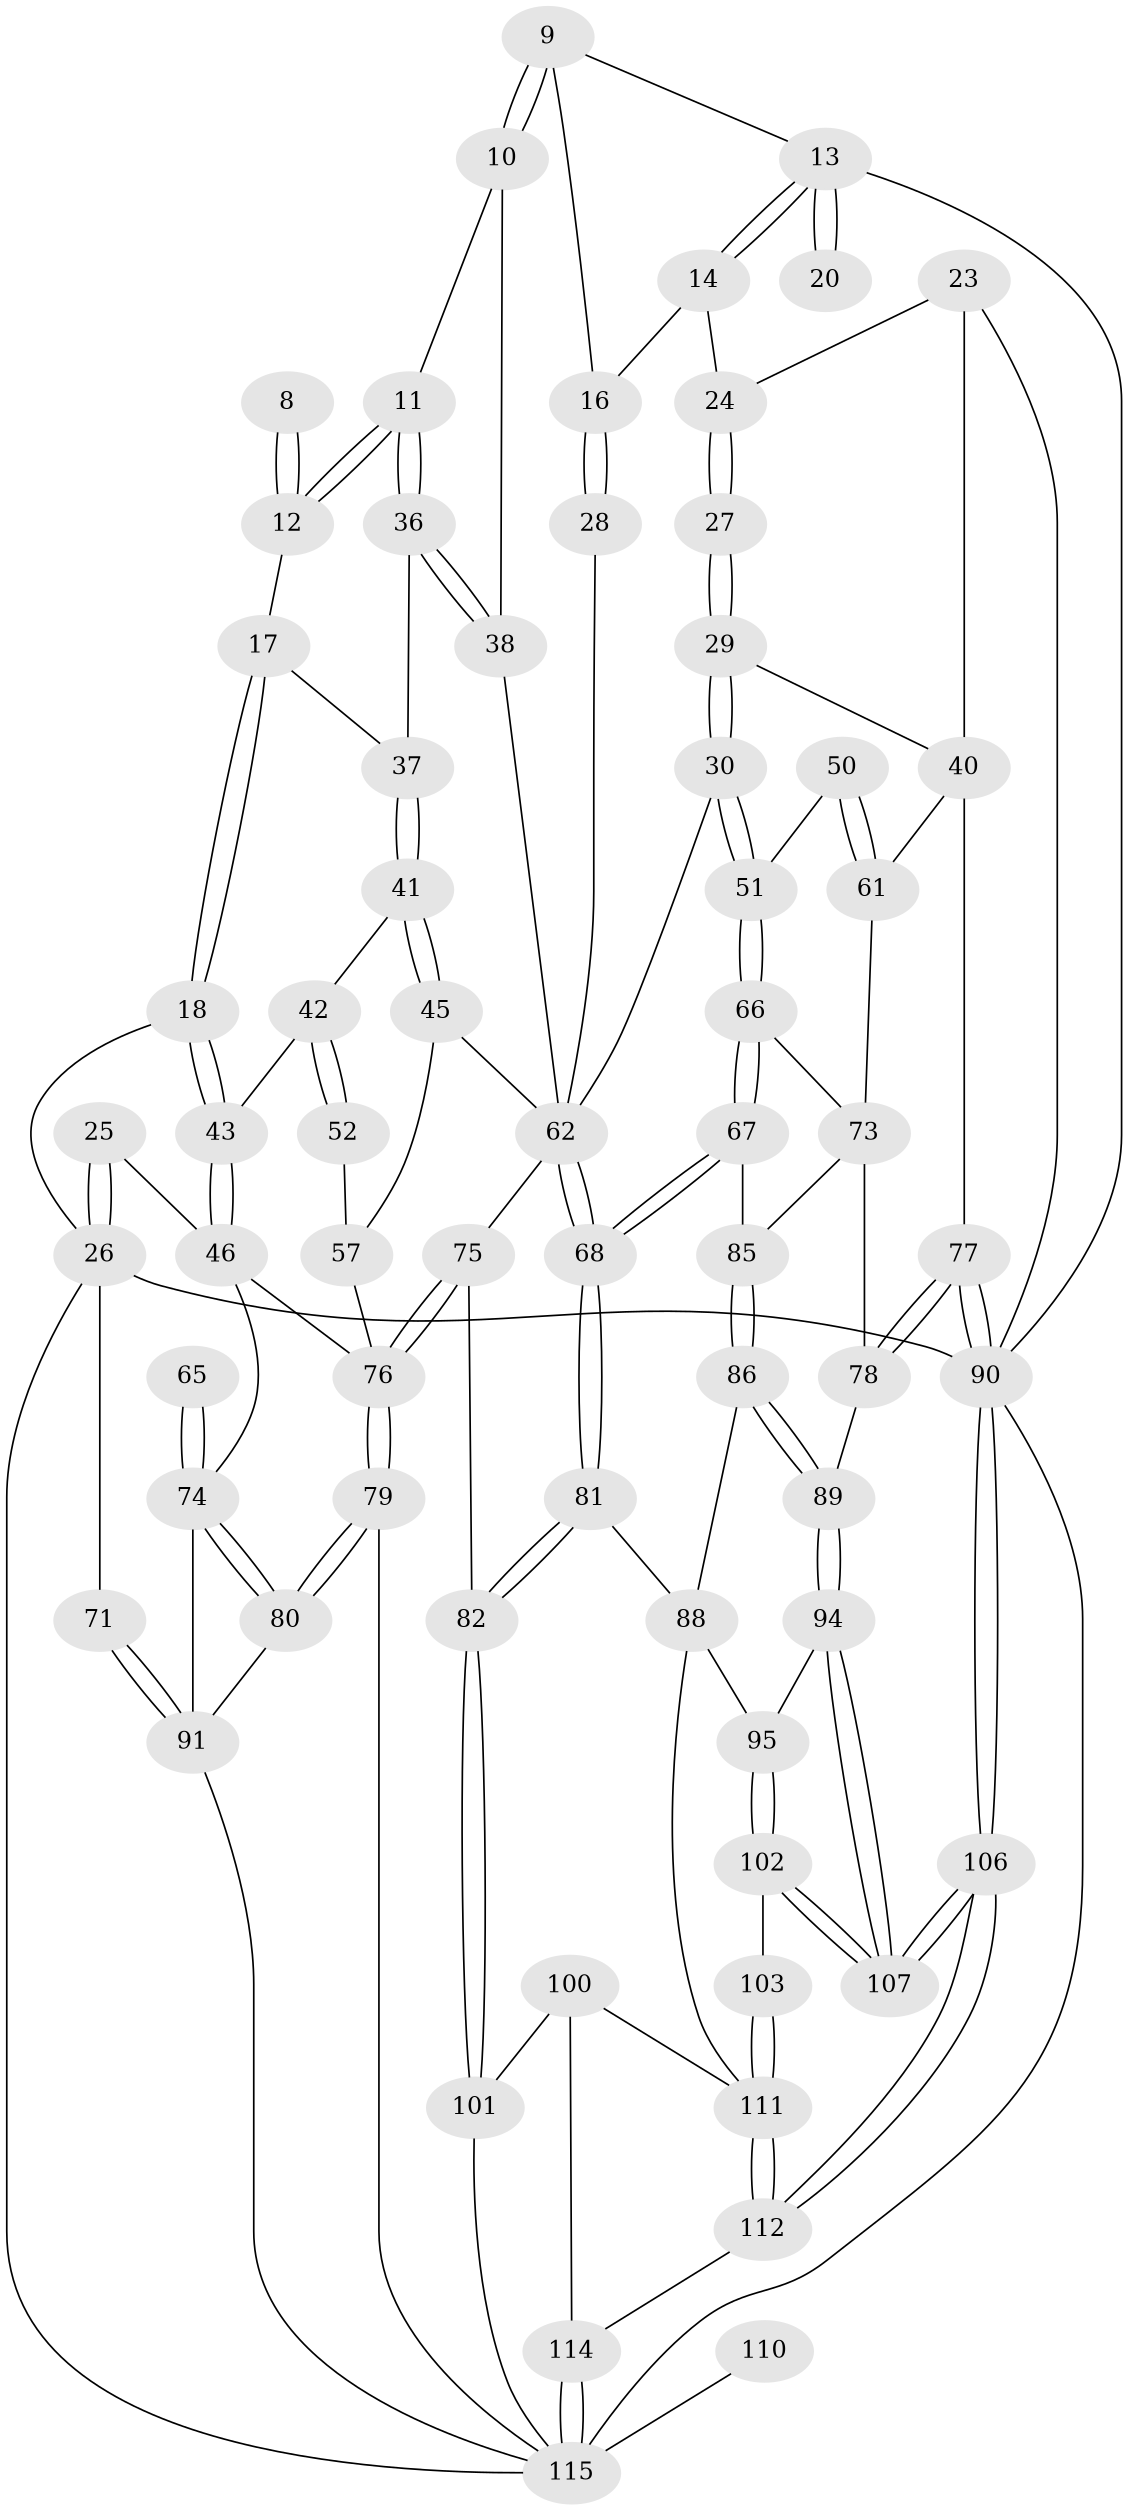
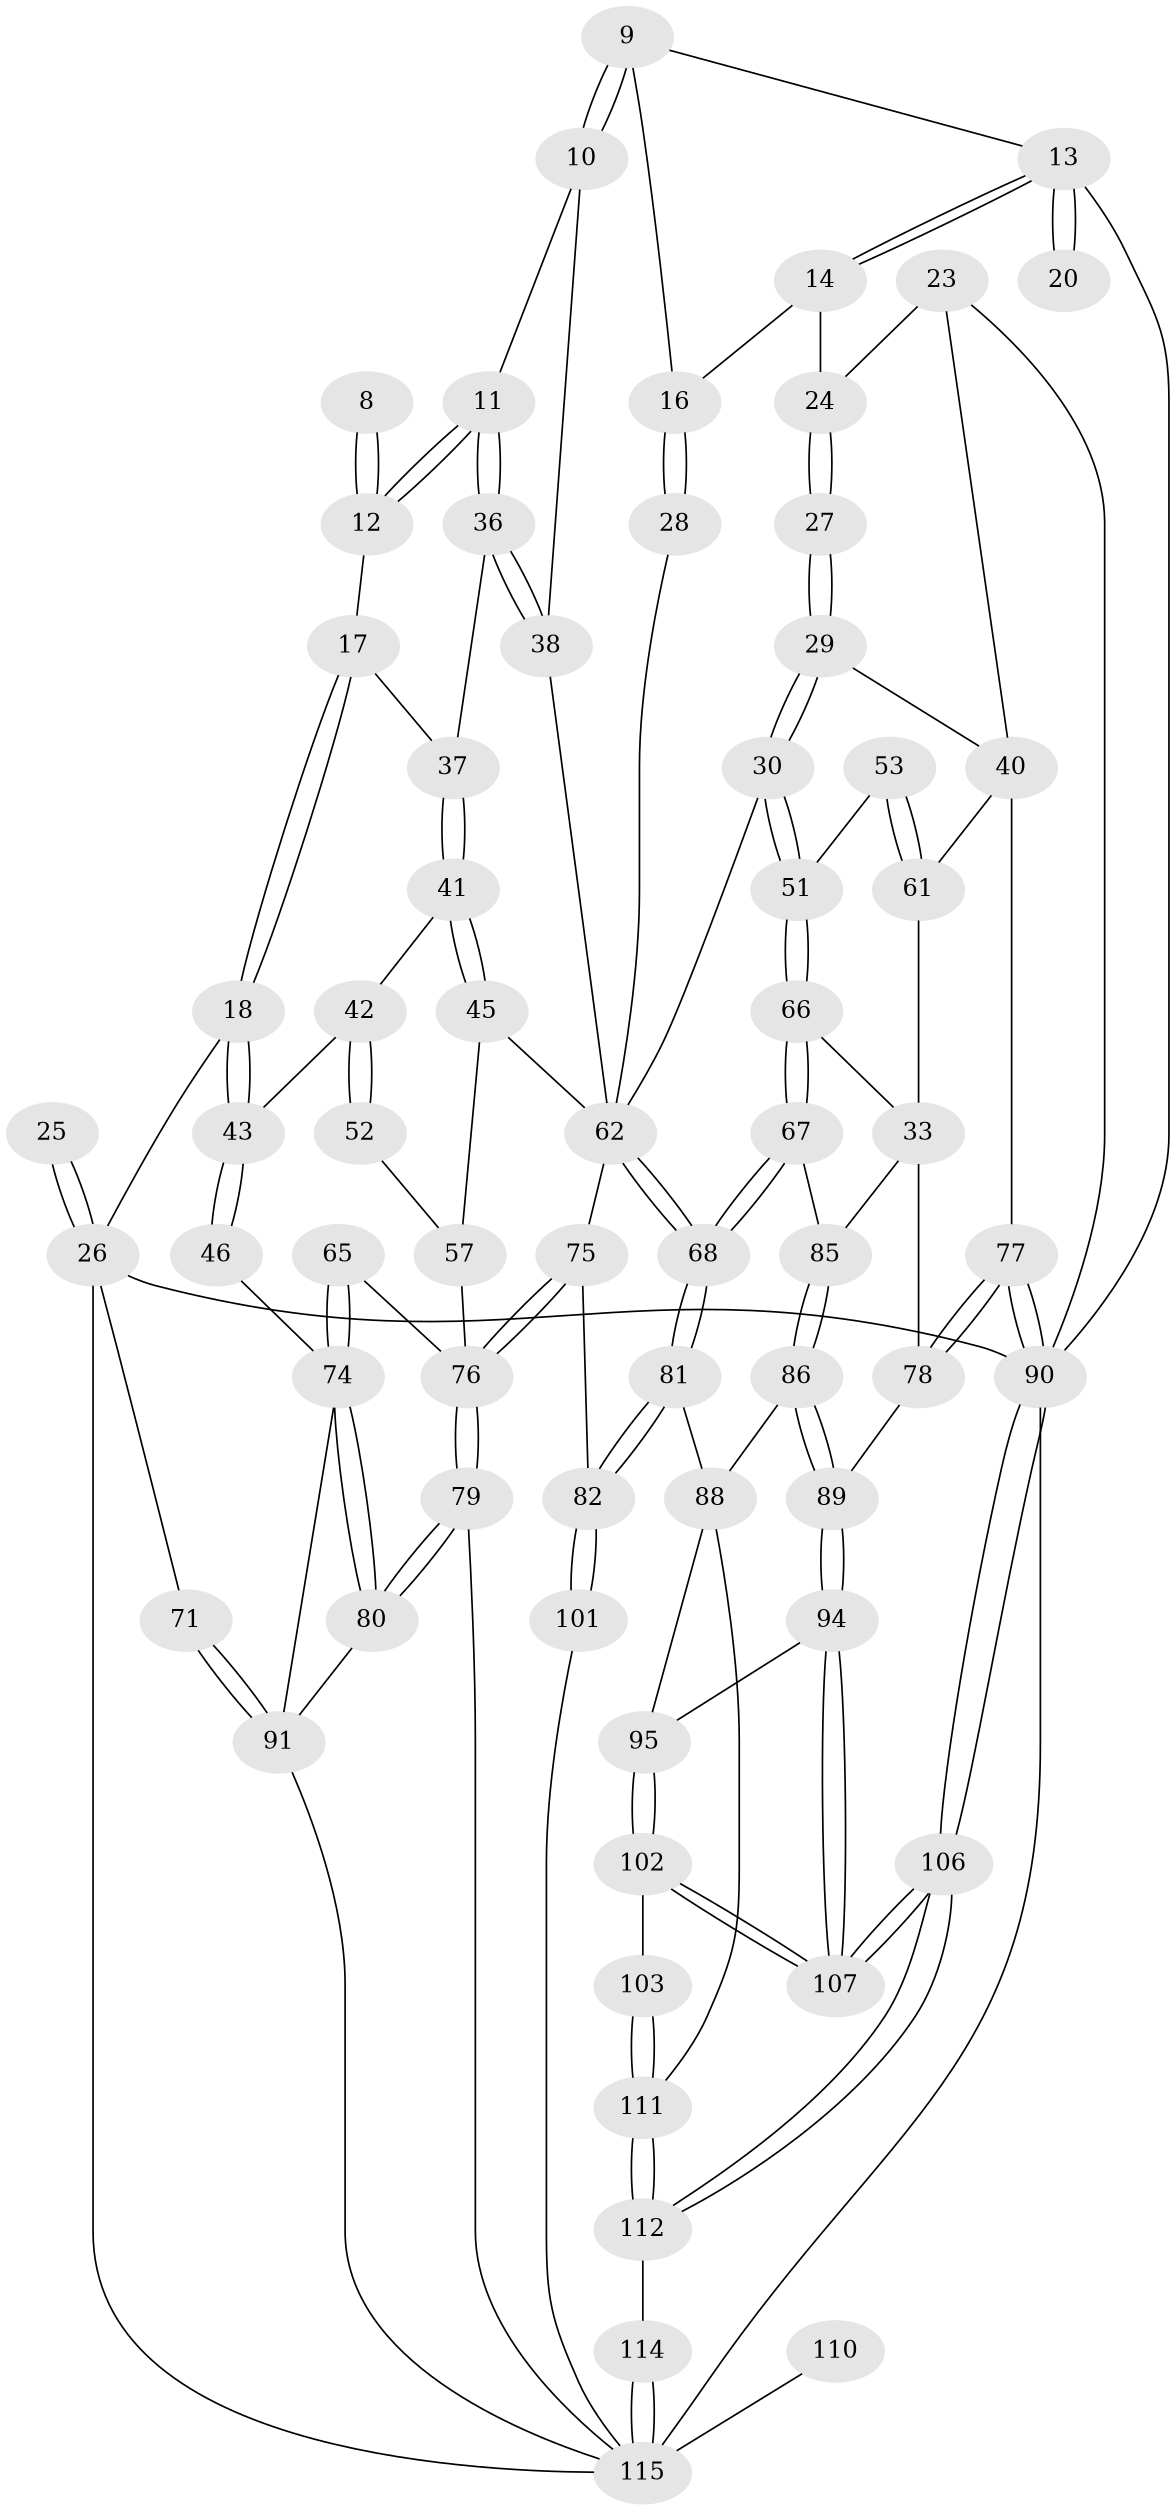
node "50": label "50" -> "53"
node "73": label "73" -> "33"
edge "25" -- "46": removed
edge "46" -- "76": now "65" -- "76"
node "100": removed
